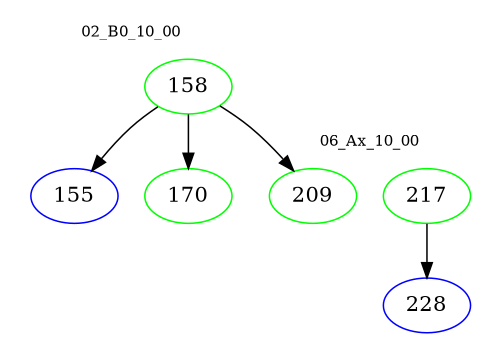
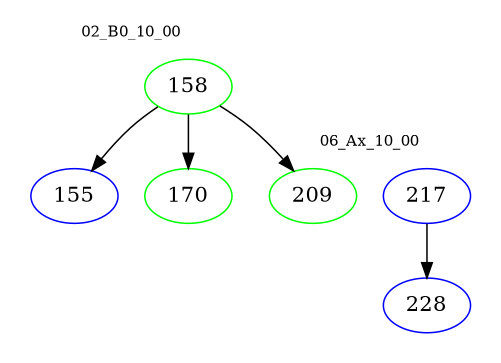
node "217": color green -> blue
